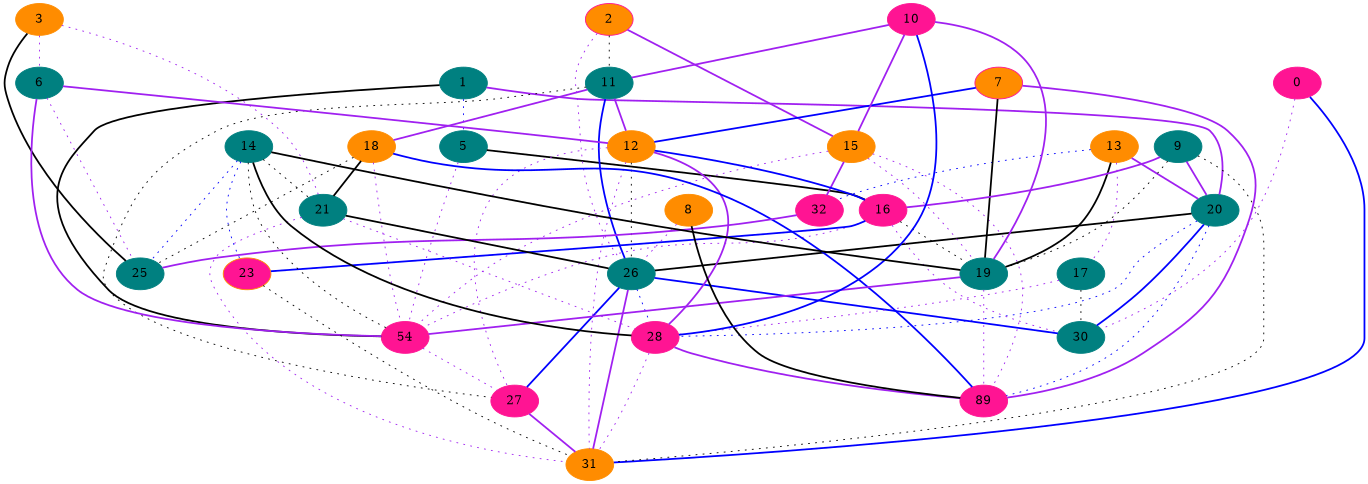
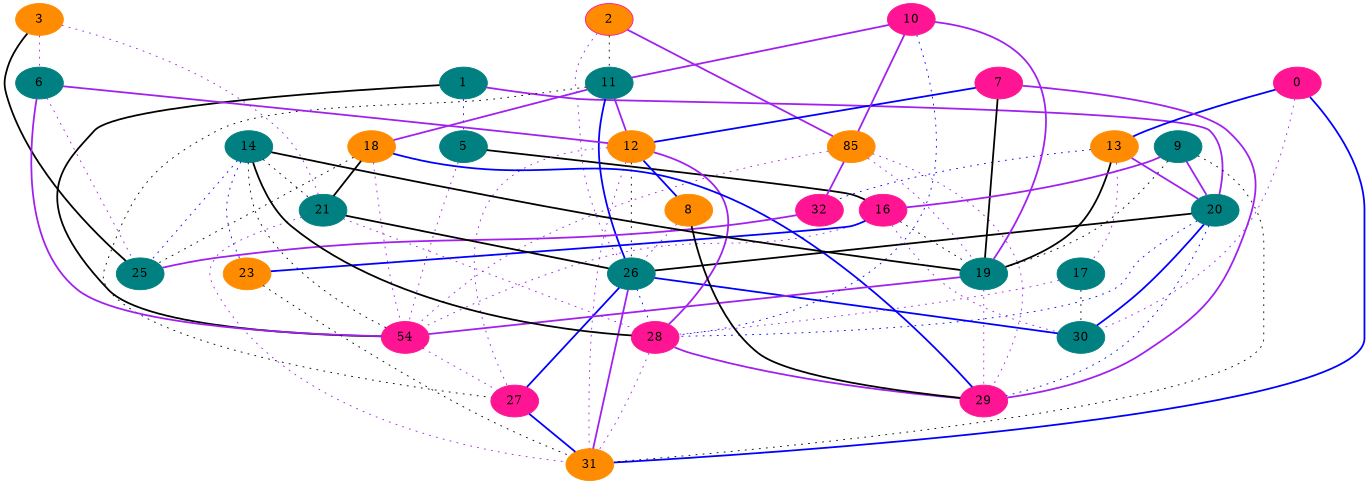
node "7": fillcolor darkorange -> deeppink
edge "0" -- "13": added
node "15": label "15" -> "85"
edge "12" -- "16": now "12" -- "8"
edge "10" -- "28": style bold -> dotted
node "23": fillcolor deeppink -> darkorange
node "89": label "89" -> "29"
edge "27" -- "31": color purple -> blue
